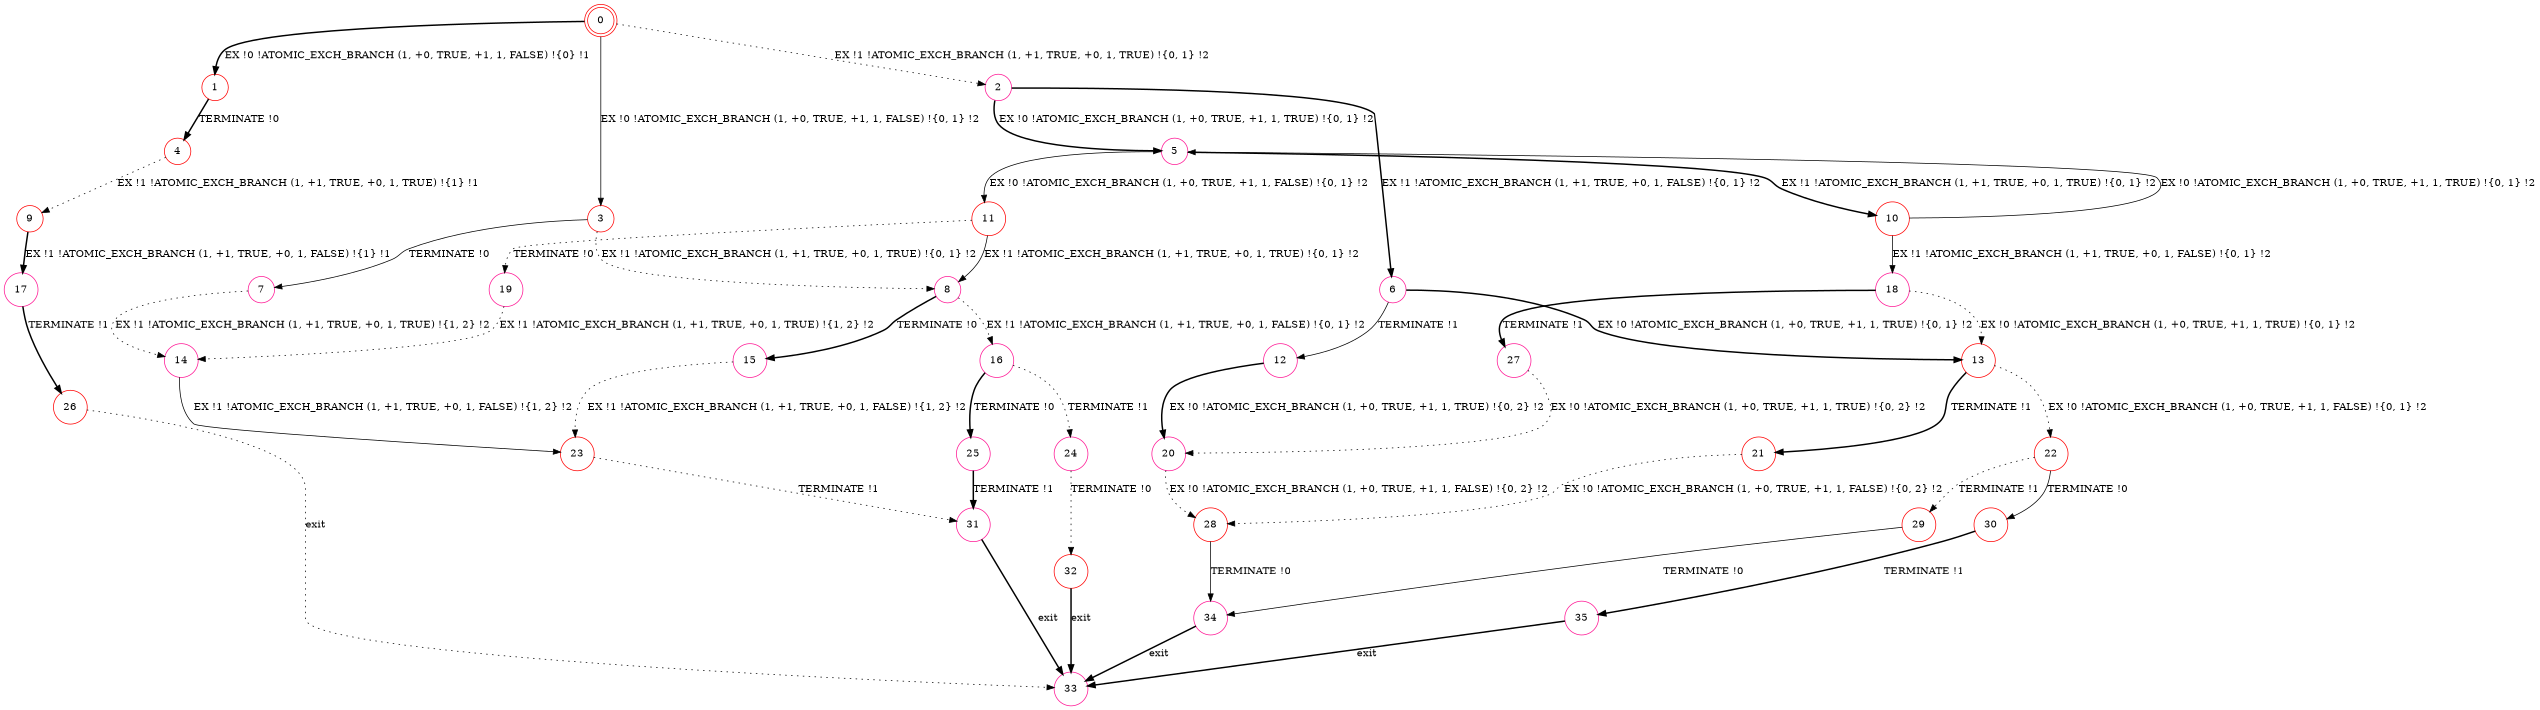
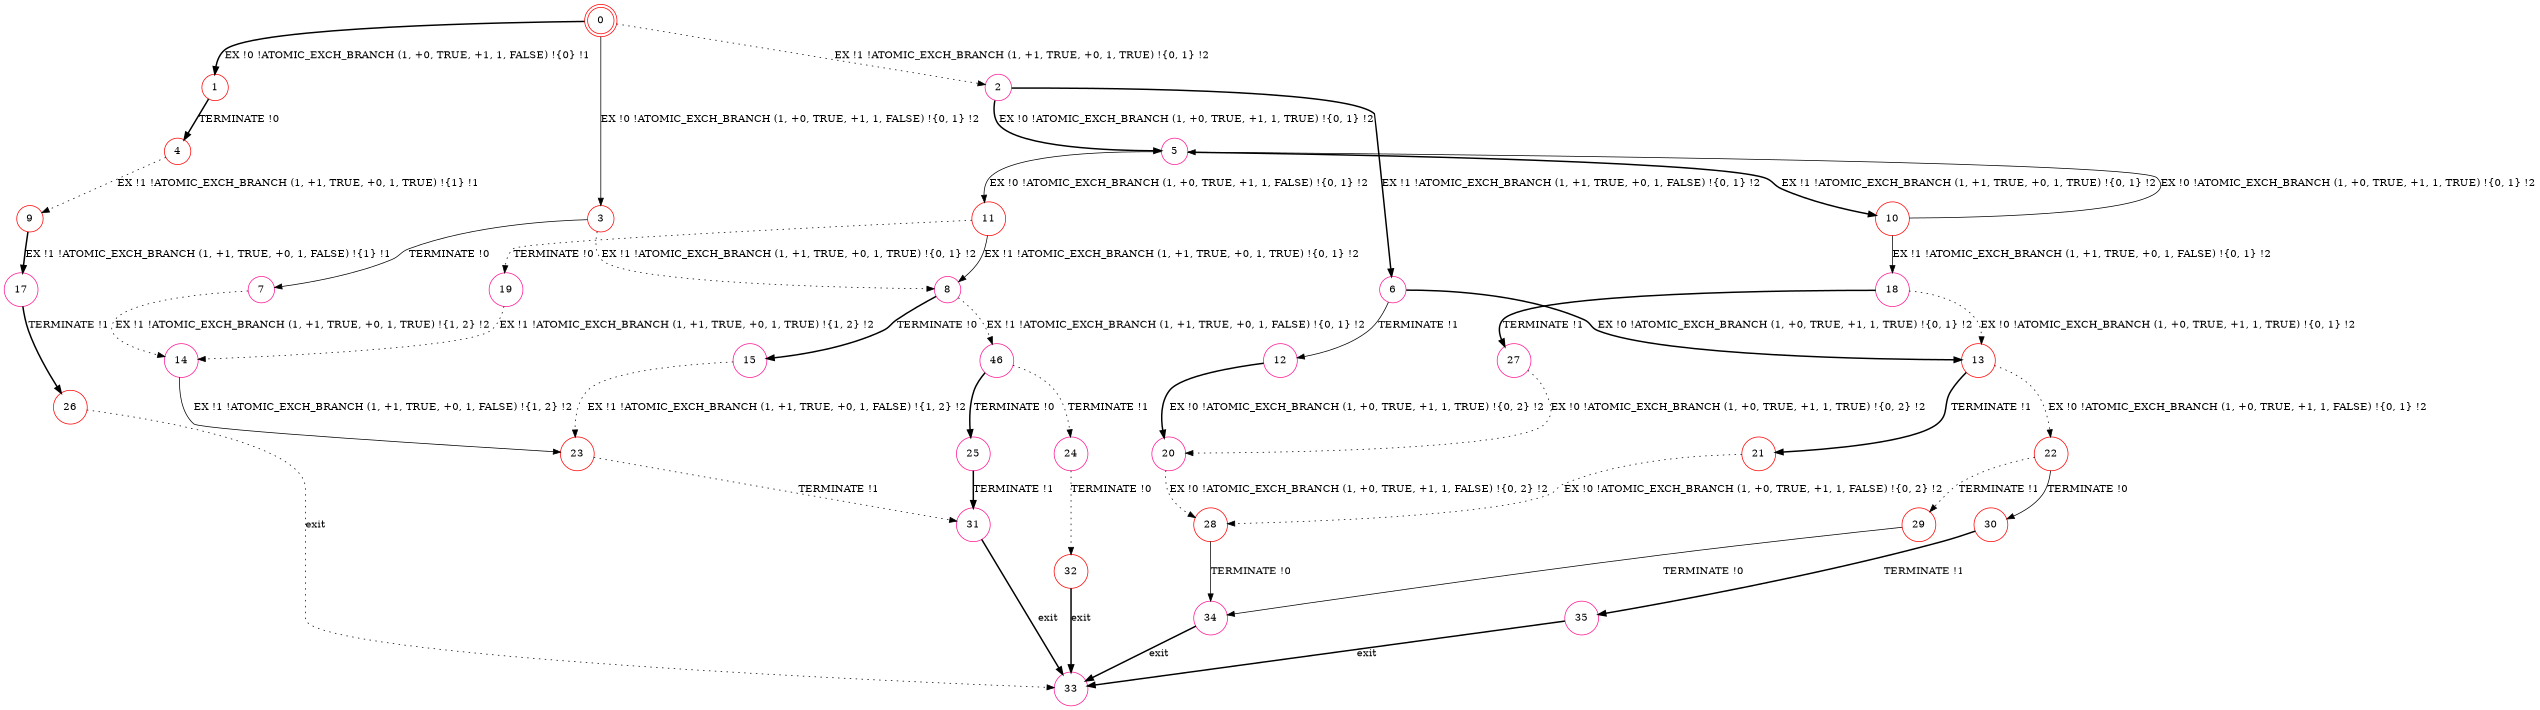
node "16": label "16" -> "46"
